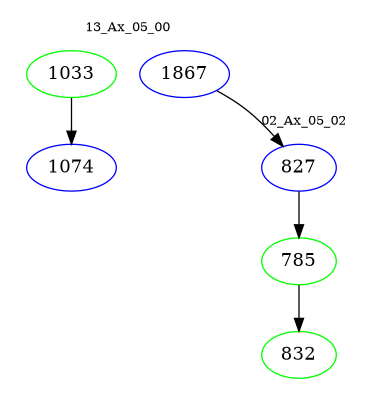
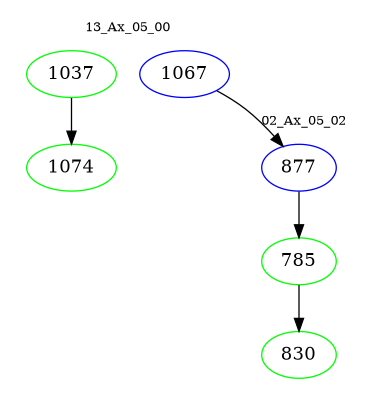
node "1033": label "1033" -> "1037"
node "1867": label "1867" -> "1067"
node "1074": color blue -> green
node "827": label "827" -> "877"
node "832": label "832" -> "830"
